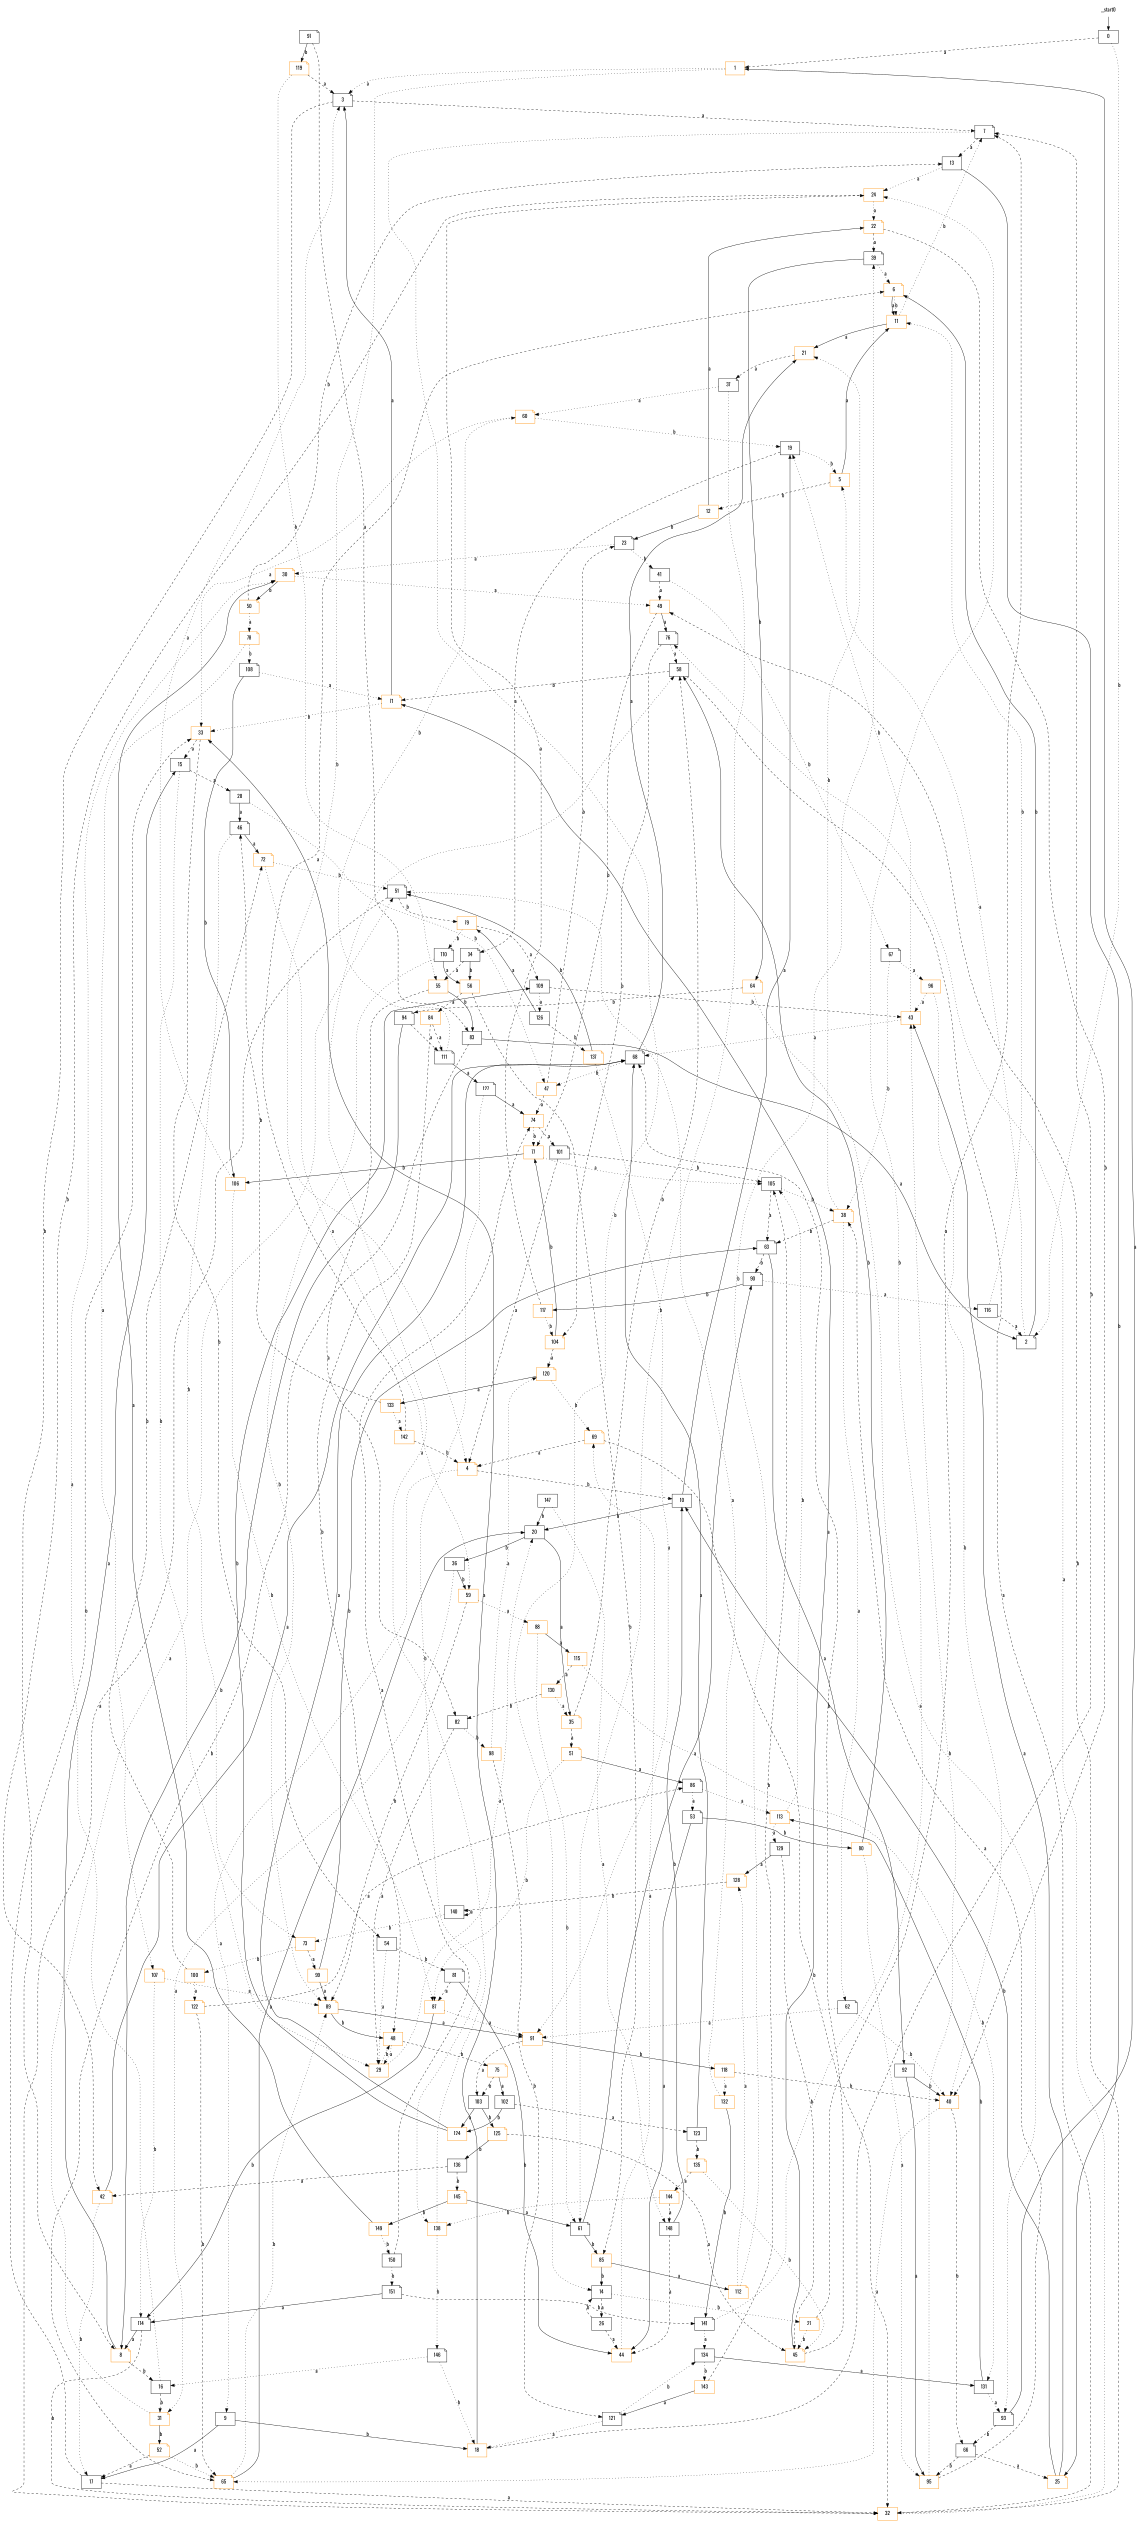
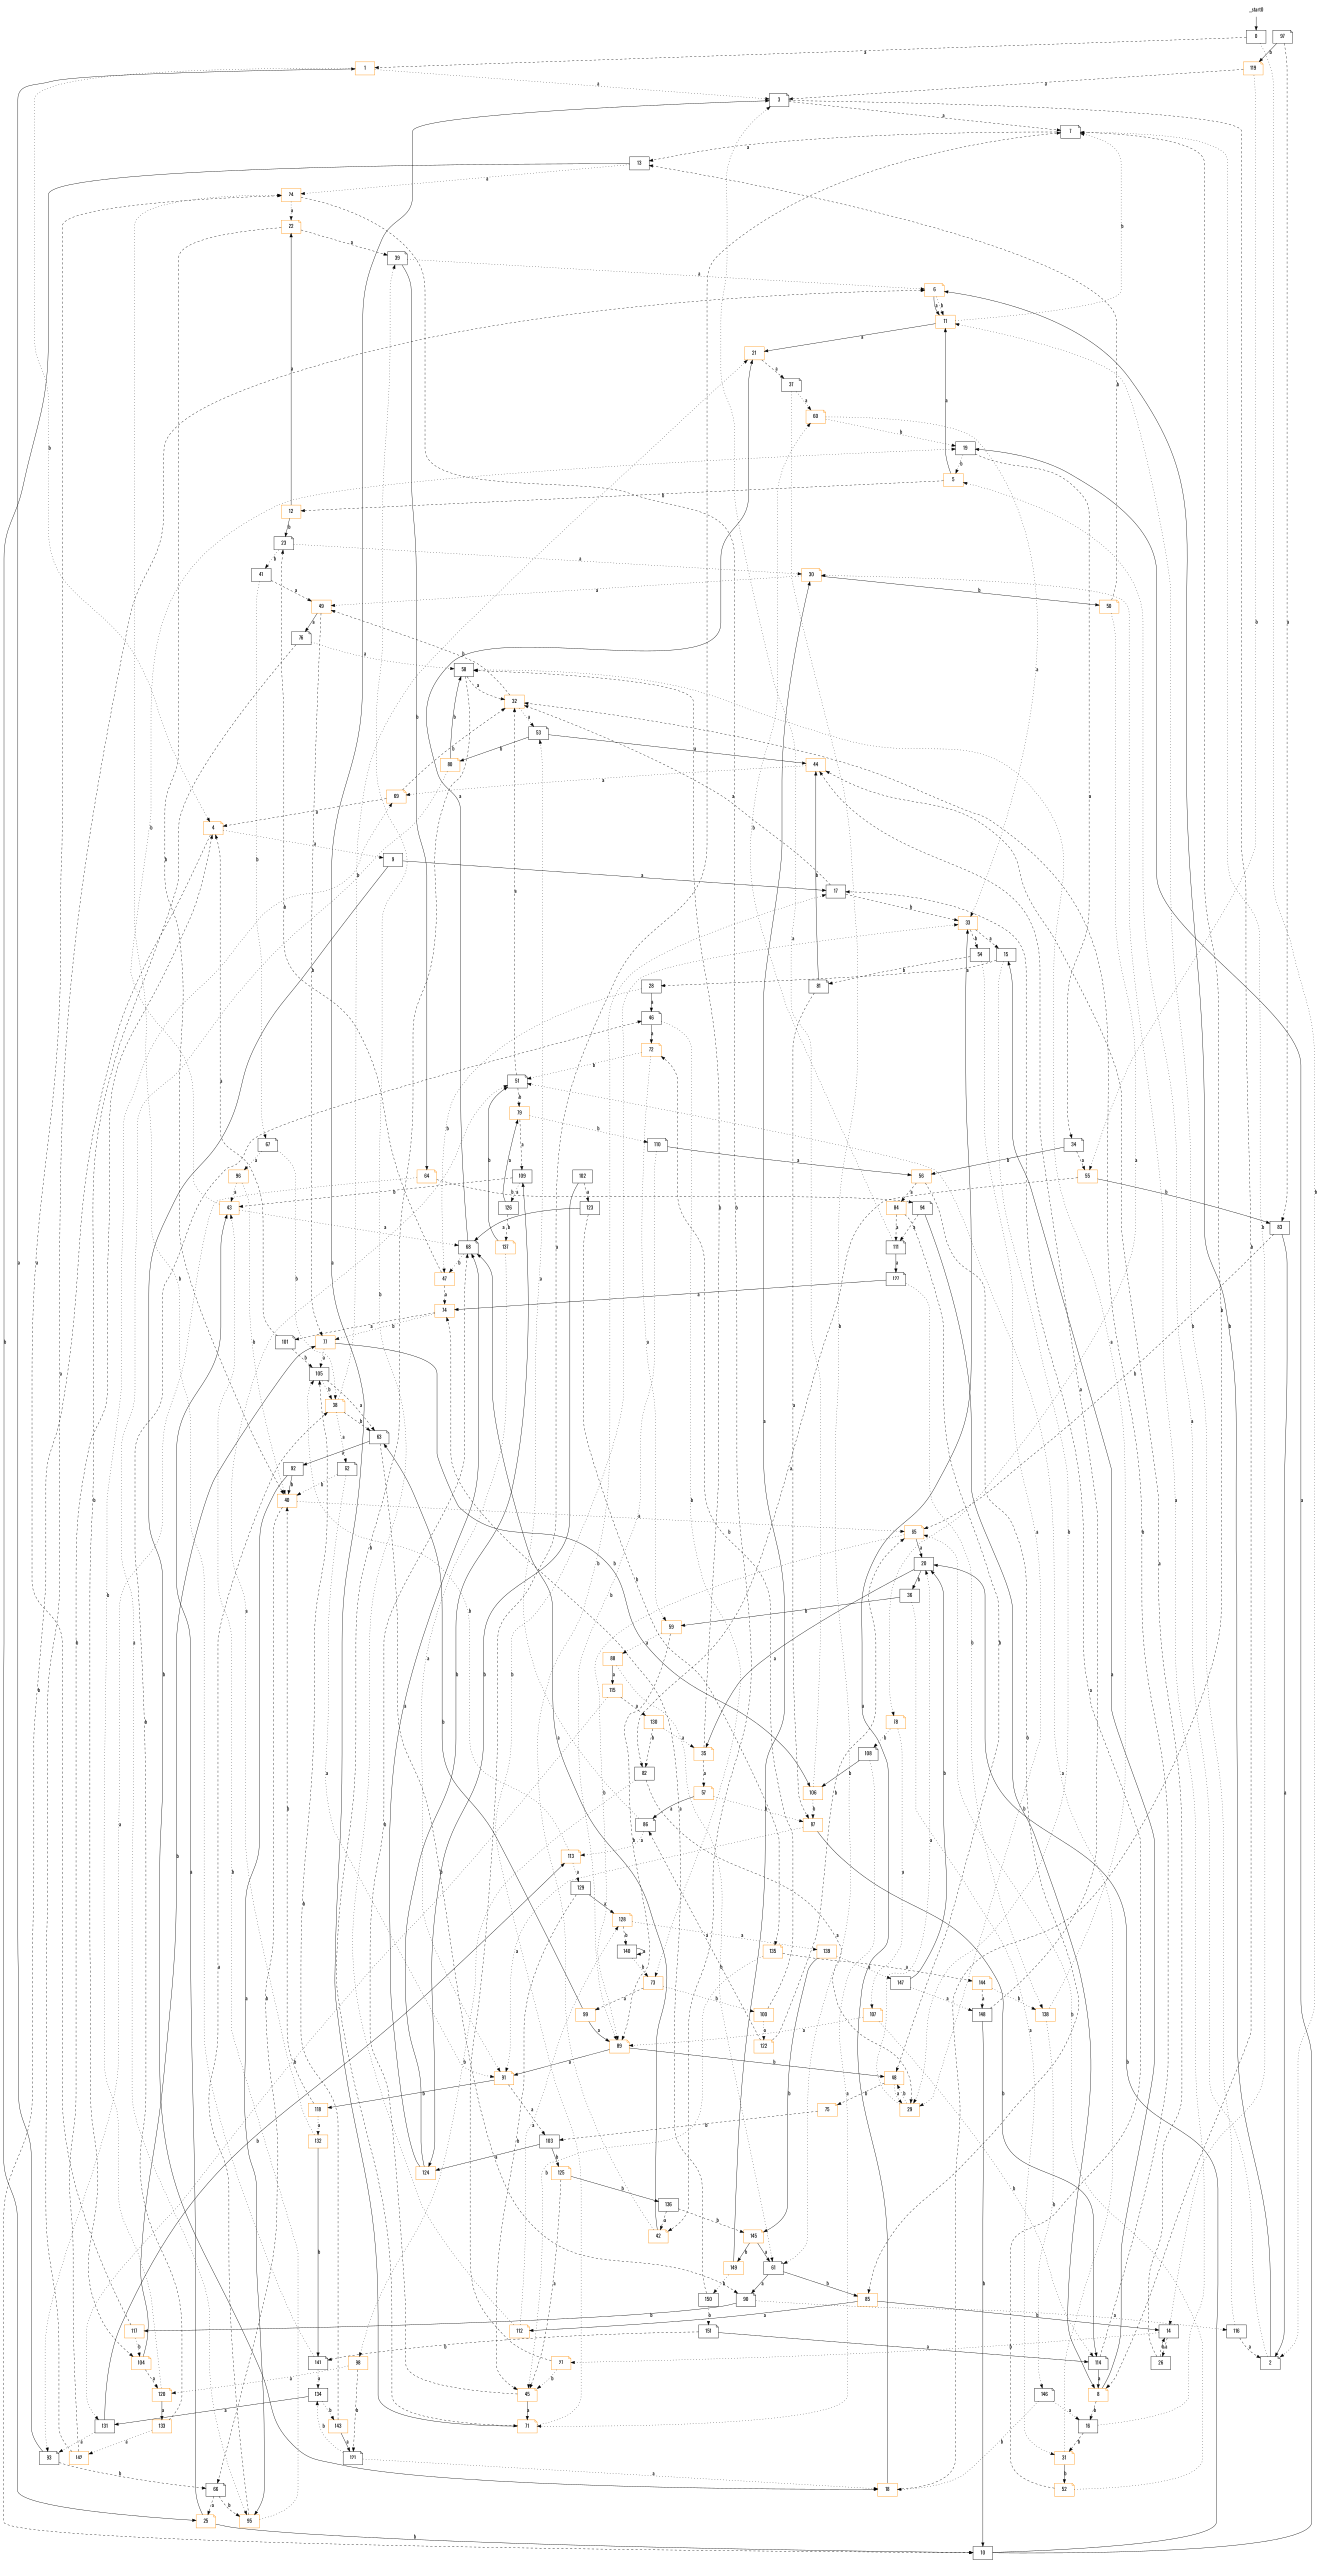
edge "32" -> "76": now "32" -> "53"
node "139": added
edge "75" -> "102": removed, label "a"
